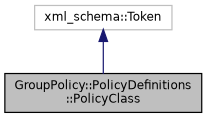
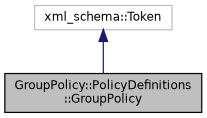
node "GroupPolicy::PolicyDefinitions ::PolicyClass": label "GroupPolicy::PolicyDefinitions ::PolicyClass" -> "GroupPolicy::PolicyDefinitions ::GroupPolicy"
